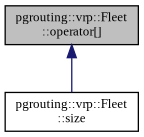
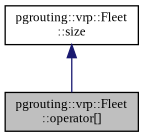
edge "pgrouting::vrp::Fleet ::size" -> "pgrouting::vrp::Fleet ::operator[]": reversed
